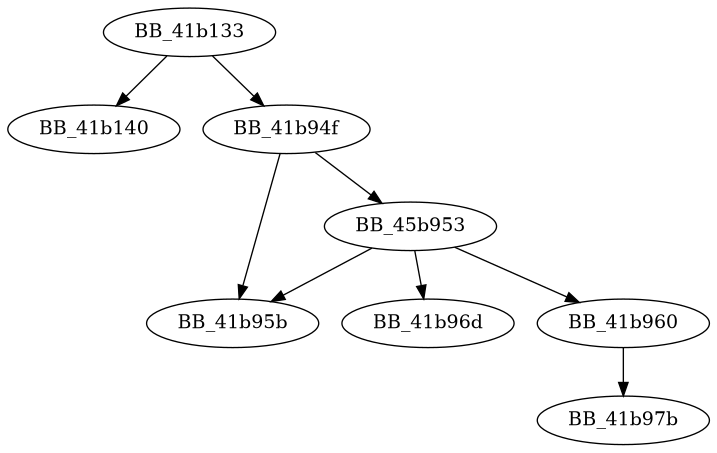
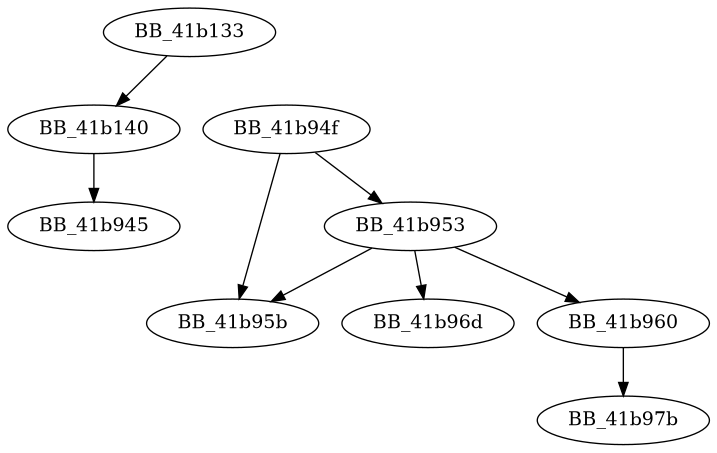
edge "BB_41b133" -> "BB_41b94f": removed
node "BB_41b945": added
node "BB_45b953": label "BB_45b953" -> "BB_41b953"
